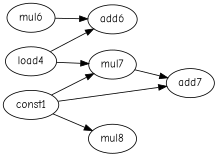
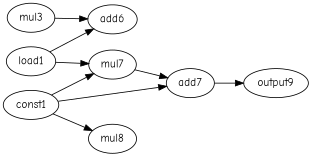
node "mul6": label "mul6" -> "mul3"
node "load4": label "load4" -> "load1"
node "output9": added
